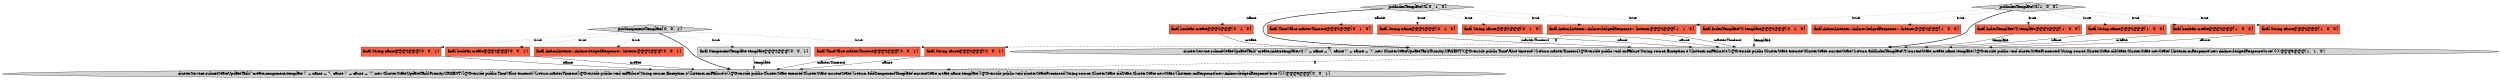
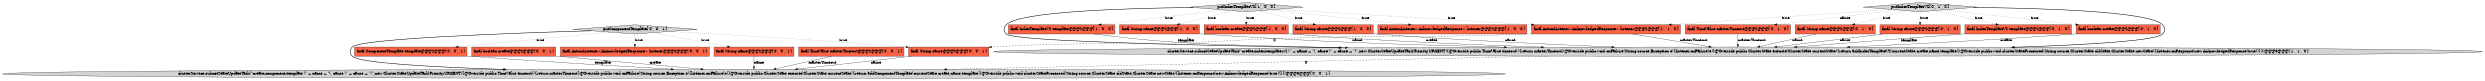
edge "putIndexTemplateV2['0', '1', '0']" -> "final boolean create@@@2@@@['0', '1', '0']": label "name" -> "true"
edge "putComponentTemplate['0', '0', '1']" -> "final boolean create@@@2@@@['0', '0', '1']": removed, label "true"
node "final ComponentTemplate template@@@2@@@['0', '0', '1']": fillcolor lightgray -> tomato
